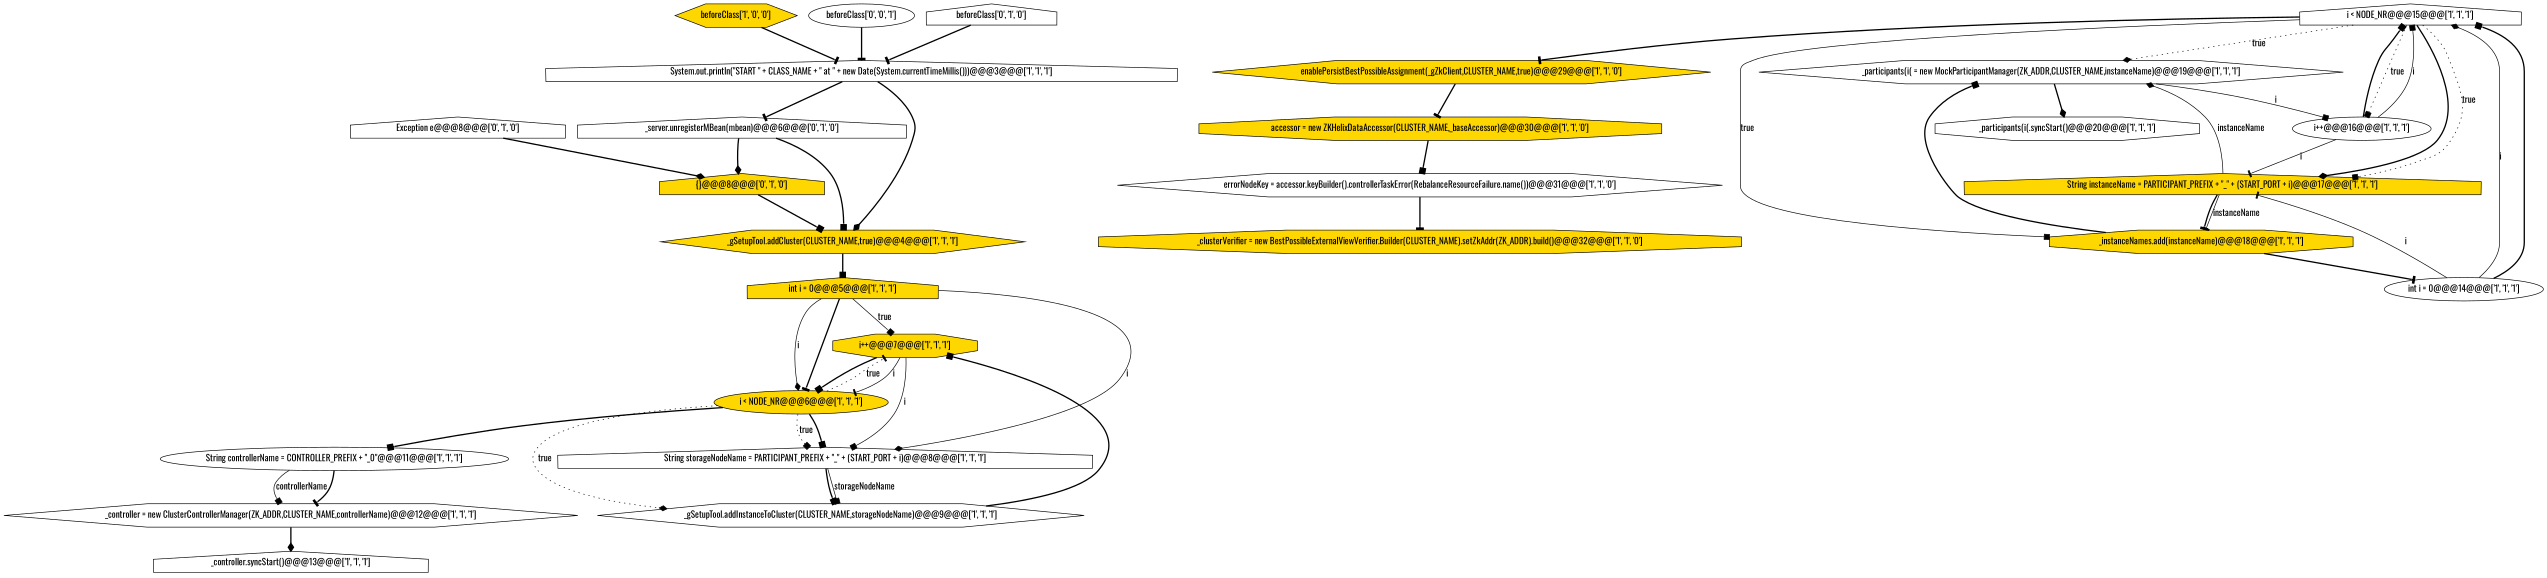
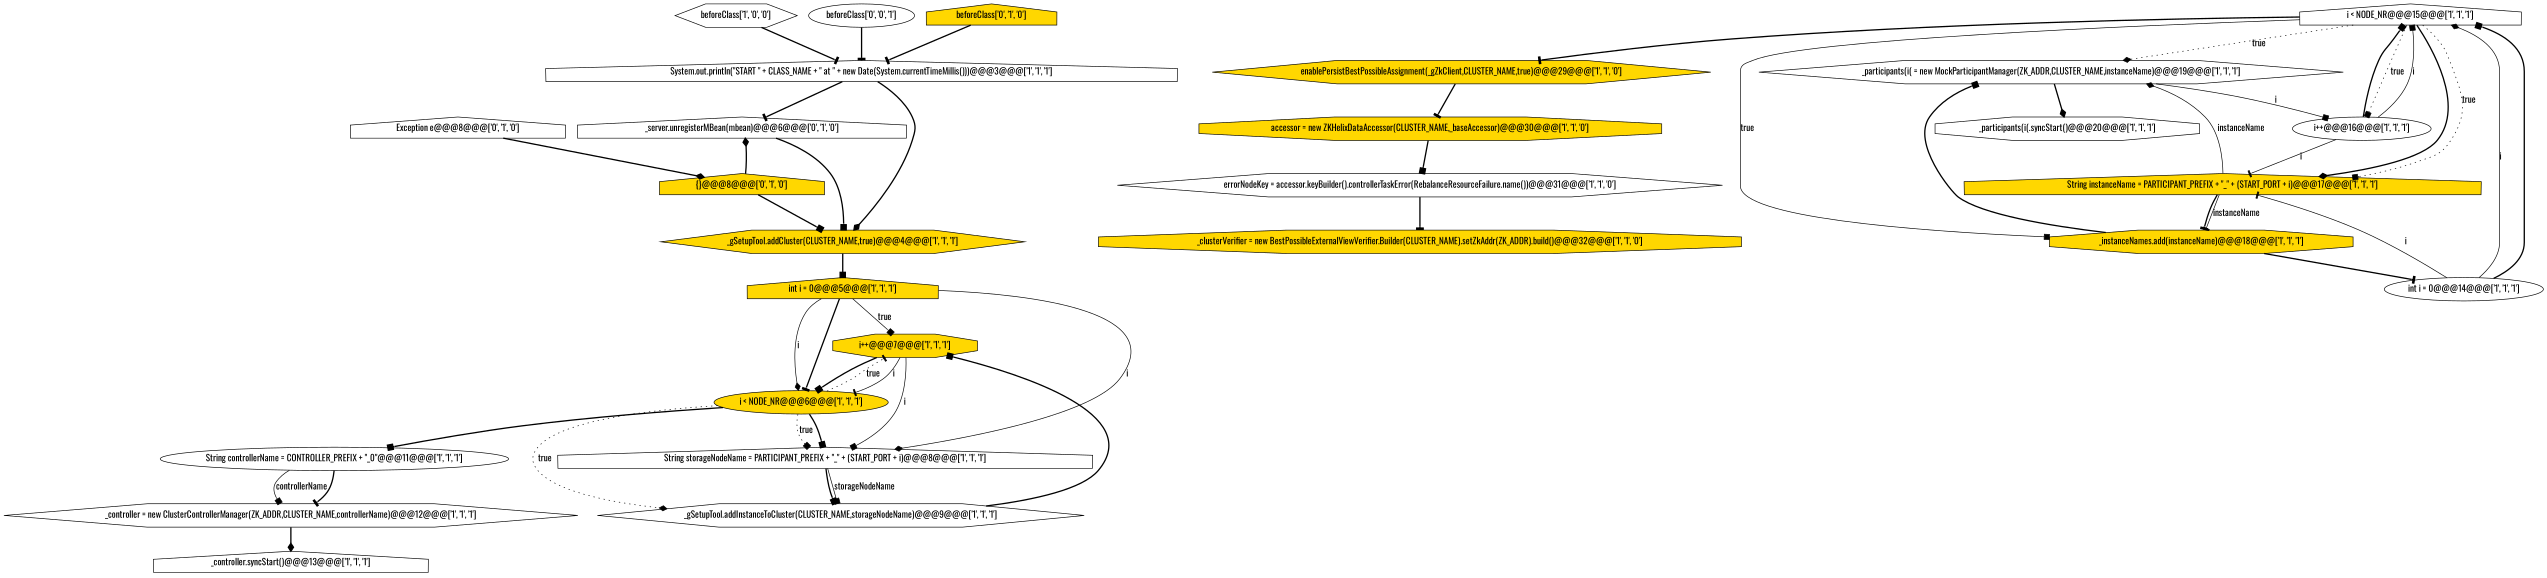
node "beforeClass['1', '0', '0']": fillcolor gold -> white
node "beforeClass['0', '1', '0']": fillcolor white -> gold
edge "_server.unregisterMBean(mbean)@@@6@@@['0', '1', '0']" -> "{}@@@8@@@['0', '1', '0']": reversed
